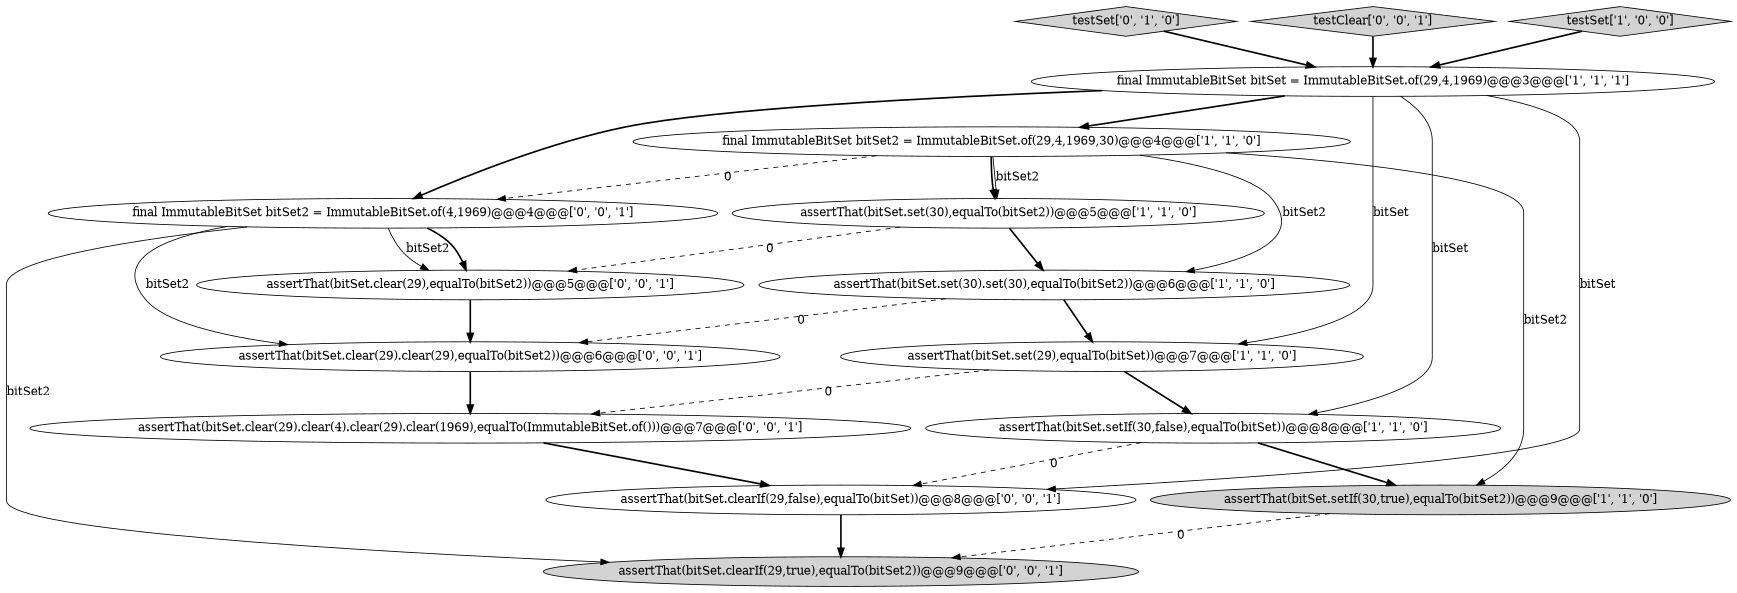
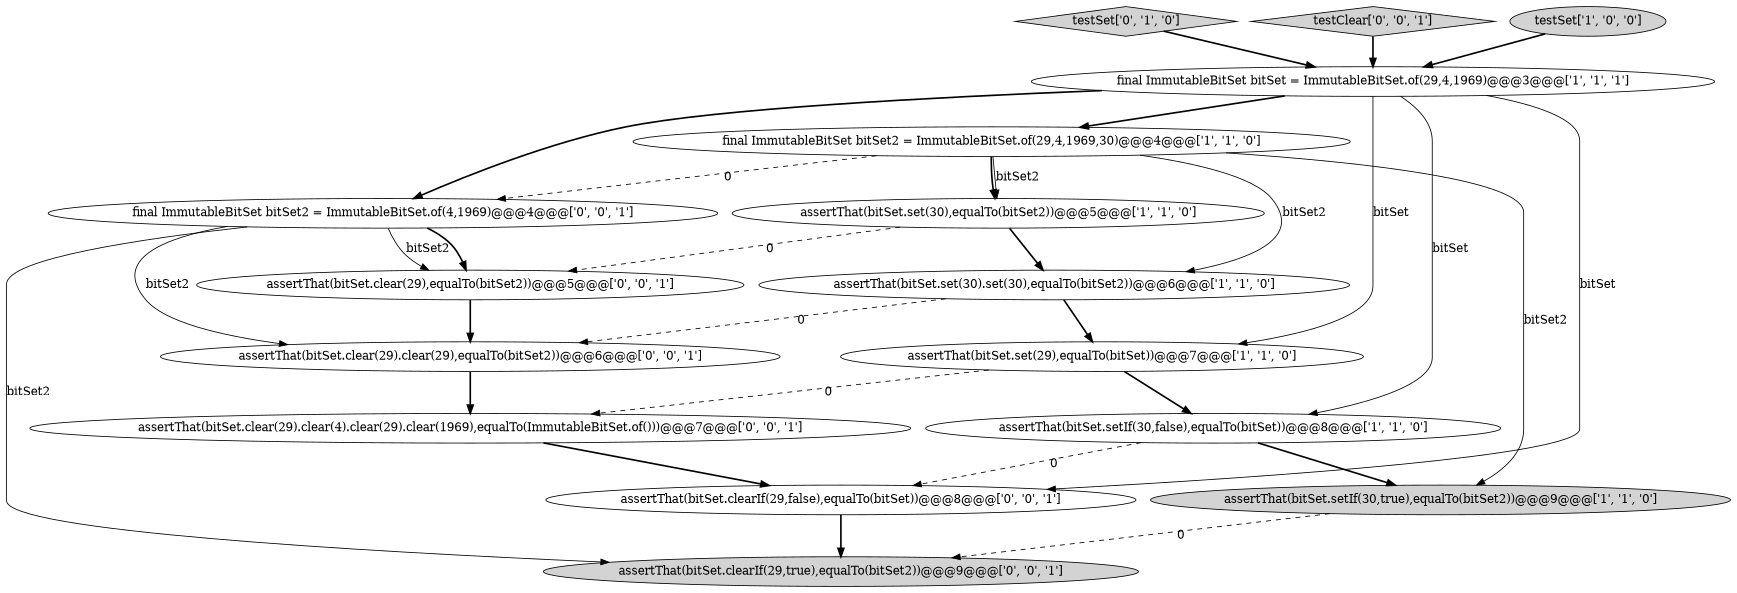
node "testSet['1', '0', '0']": shape diamond -> ellipse
